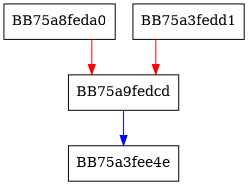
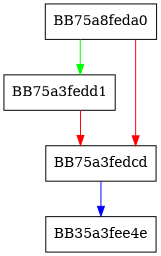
edge "BB75a8feda0" -> "BB75a3fedd1": added
node "BB75a9fedcd": label "BB75a9fedcd" -> "BB75a3fedcd"
node "BB75a3fee4e": label "BB75a3fee4e" -> "BB35a3fee4e"
